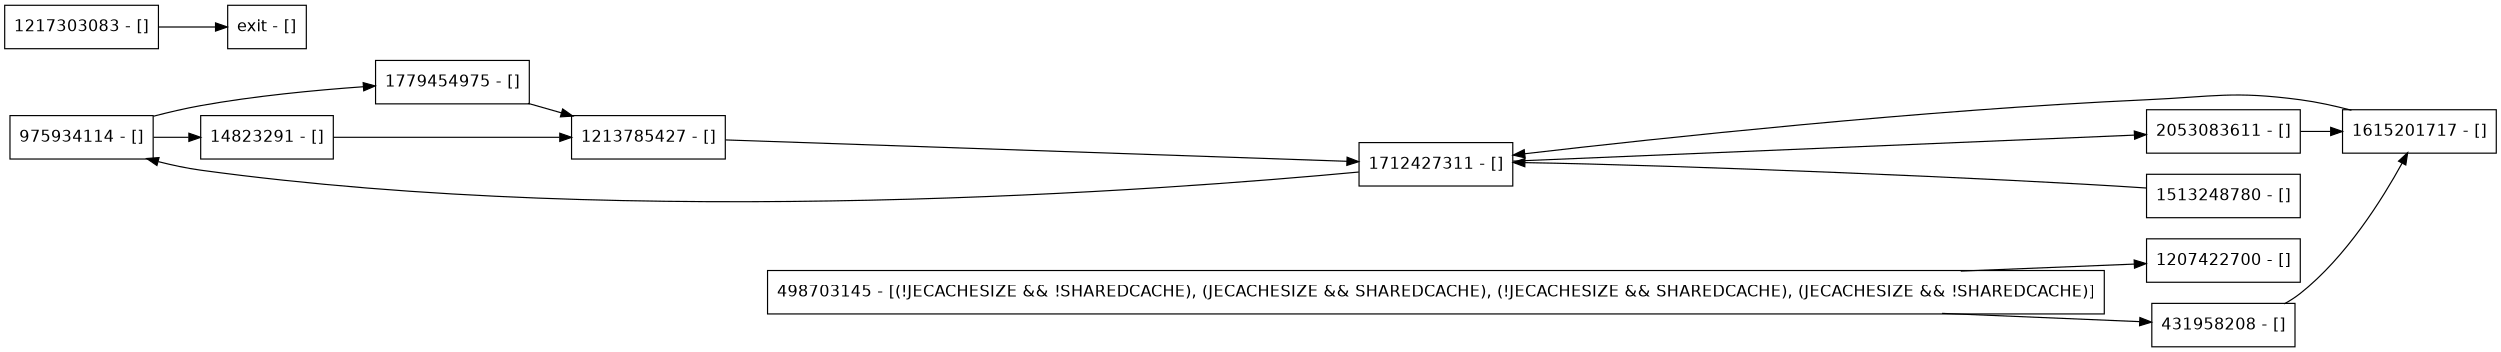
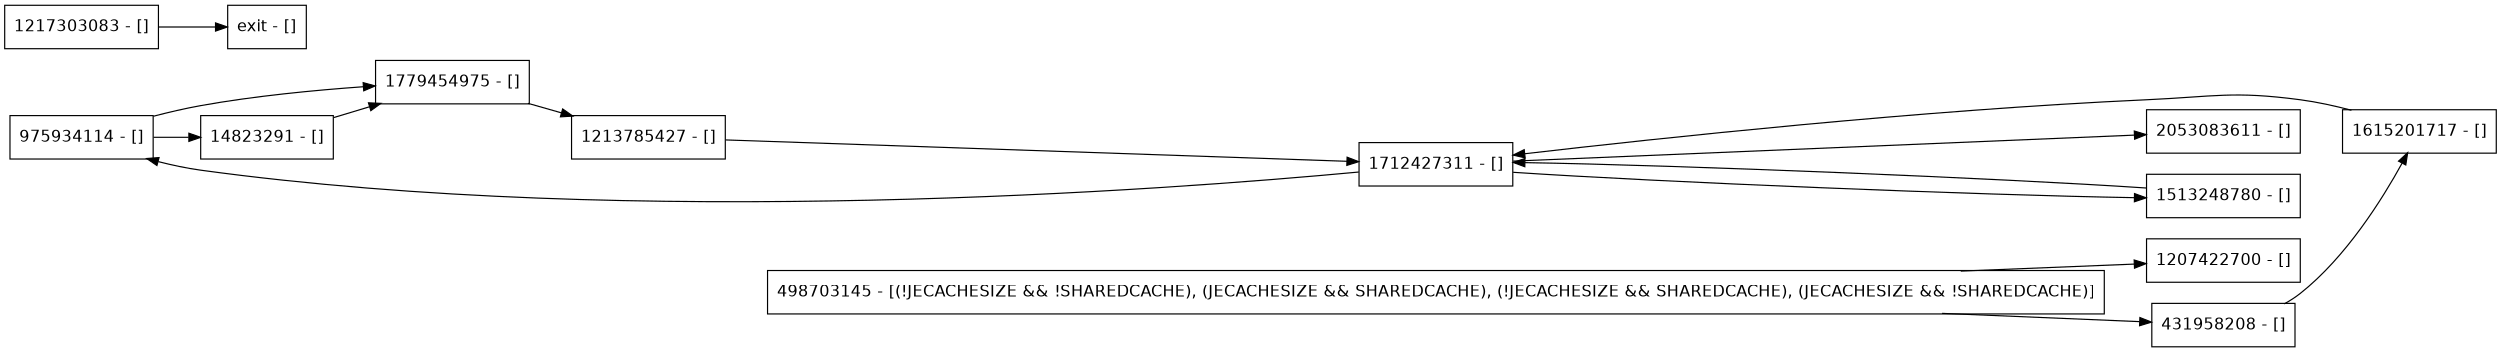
edge "2053083611 - []" -> "1615201717 - []": removed
edge "14823291 - []" -> "1213785427 - []": now "14823291 - []" -> "1779454975 - []"
edge "1712427311 - []" -> "1513248780 - []": added
